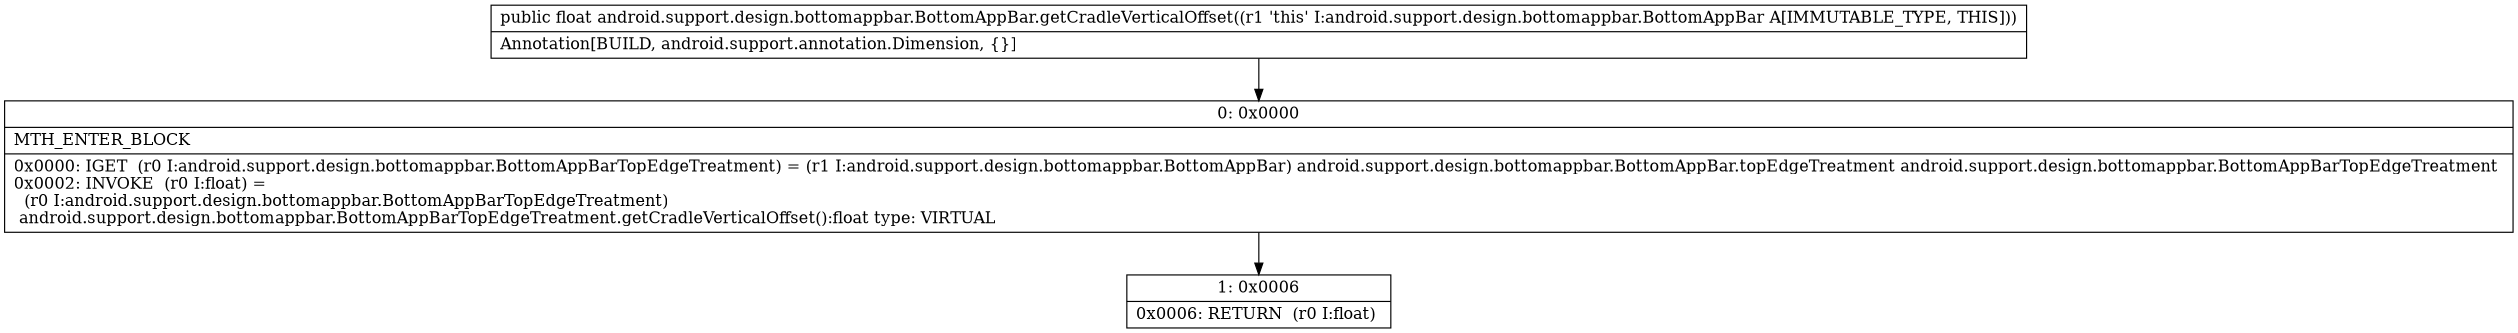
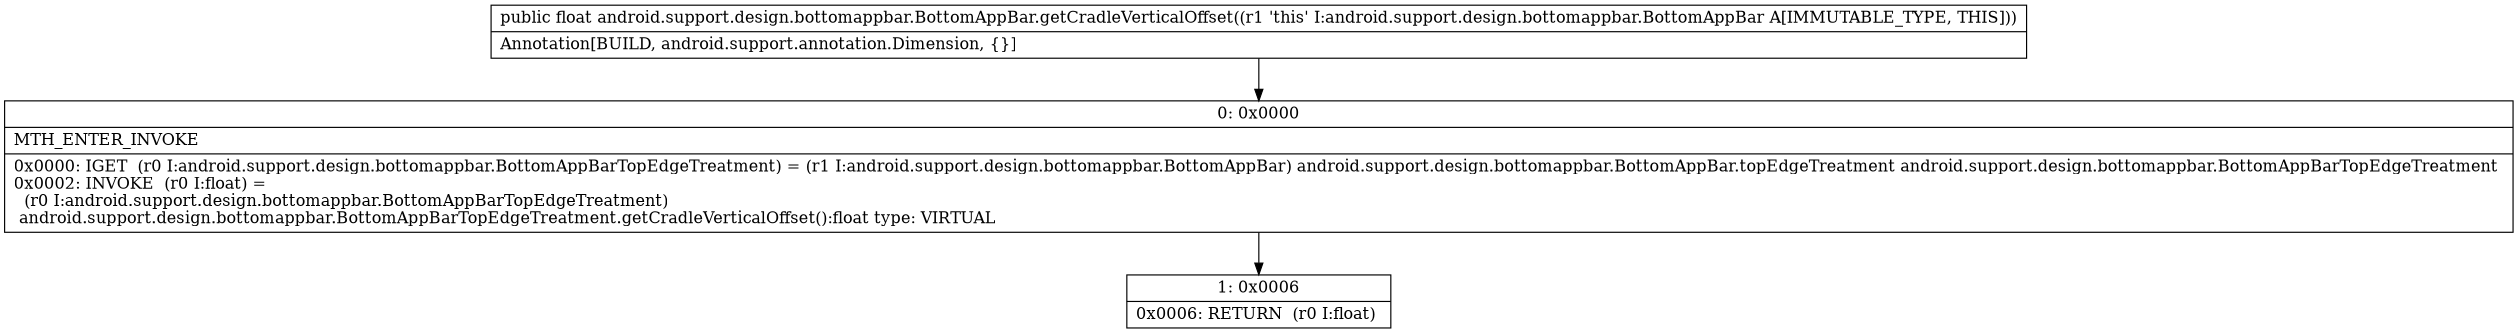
node "0: 0x0000": text "MTH_ENTER_BLOCK" -> "MTH_ENTER_INVOKE"
